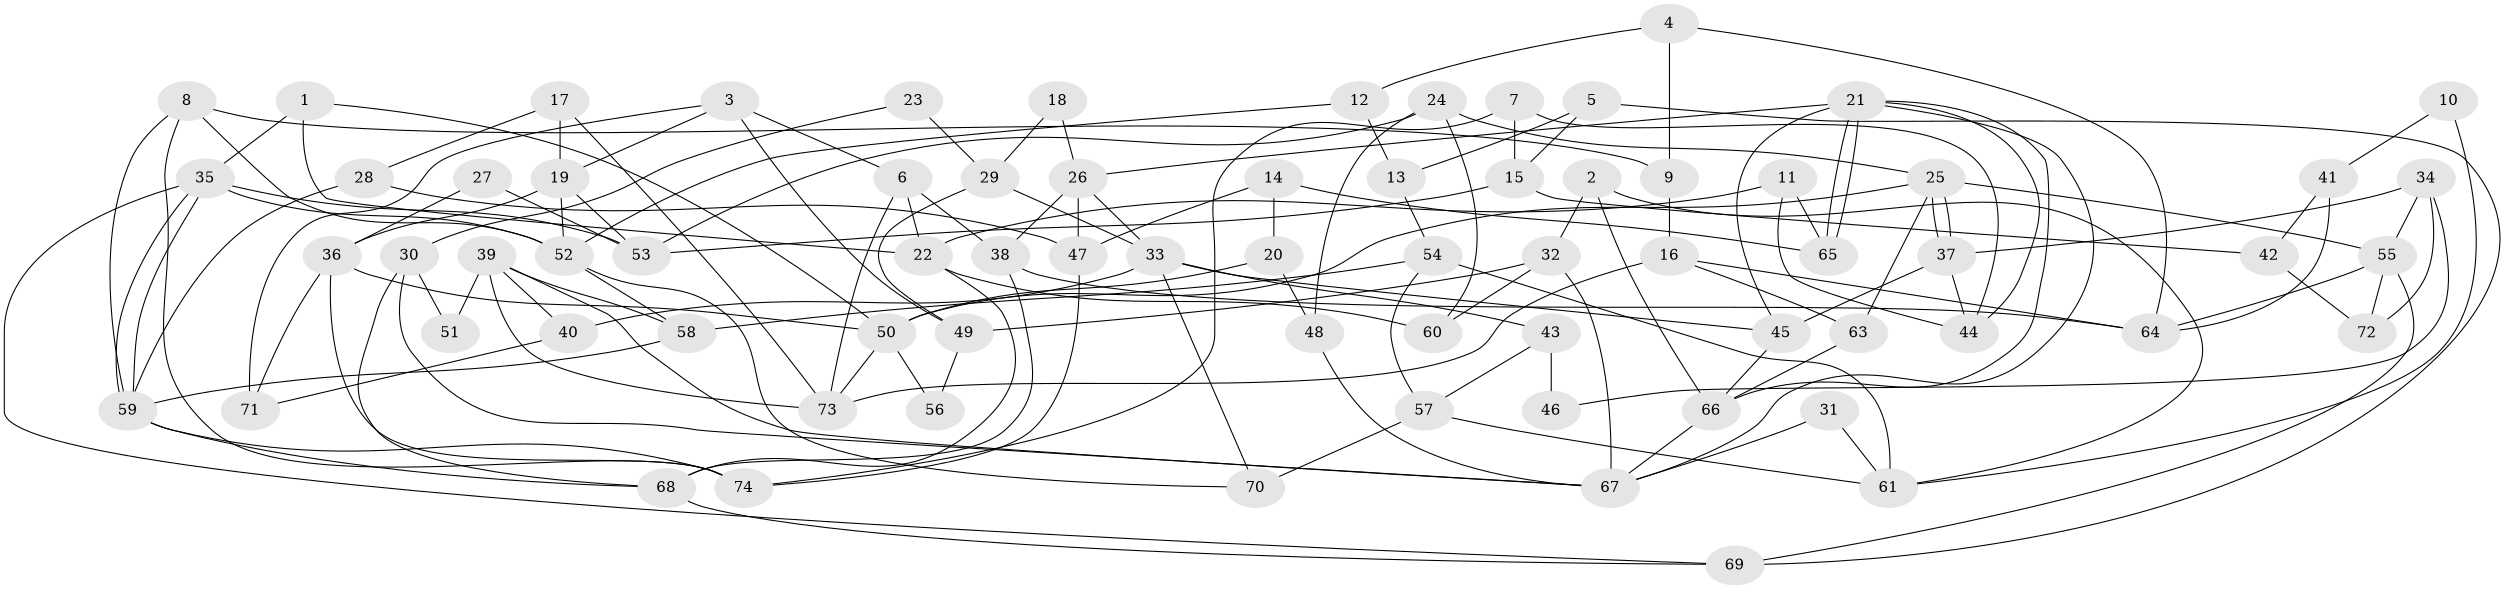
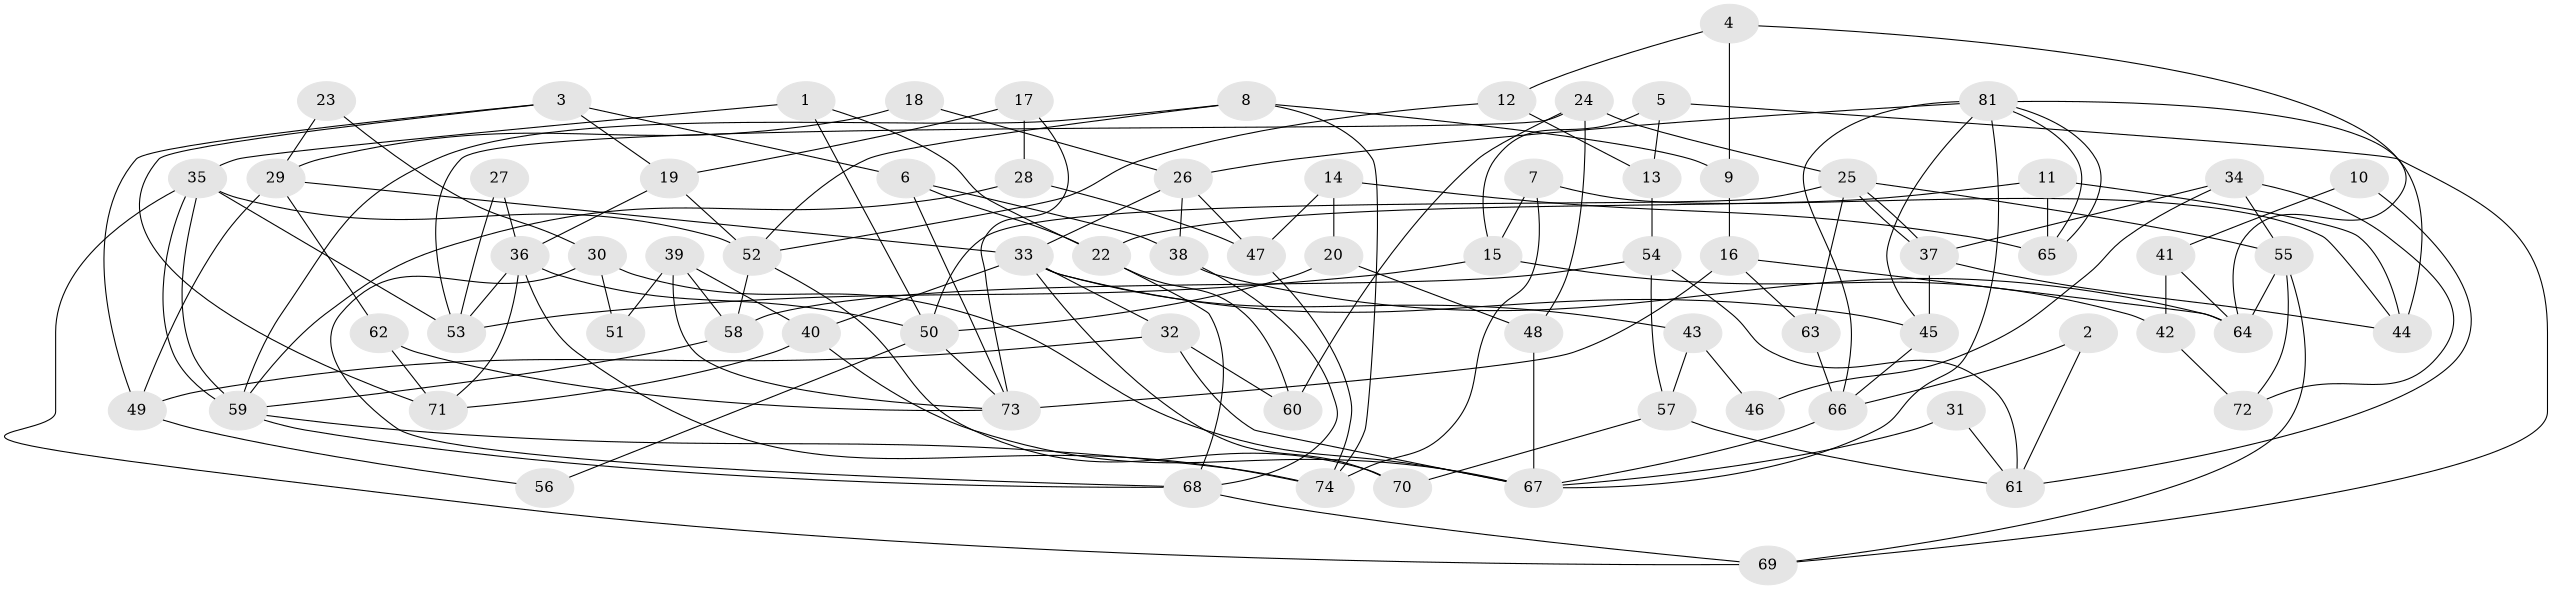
node "21": label "21" -> "81"
edge "19" -- "53": now "36" -- "53"
edge "2" -- "32": now "33" -- "32"
node "62": added
edge "39" -- "67": now "40" -- "67"
